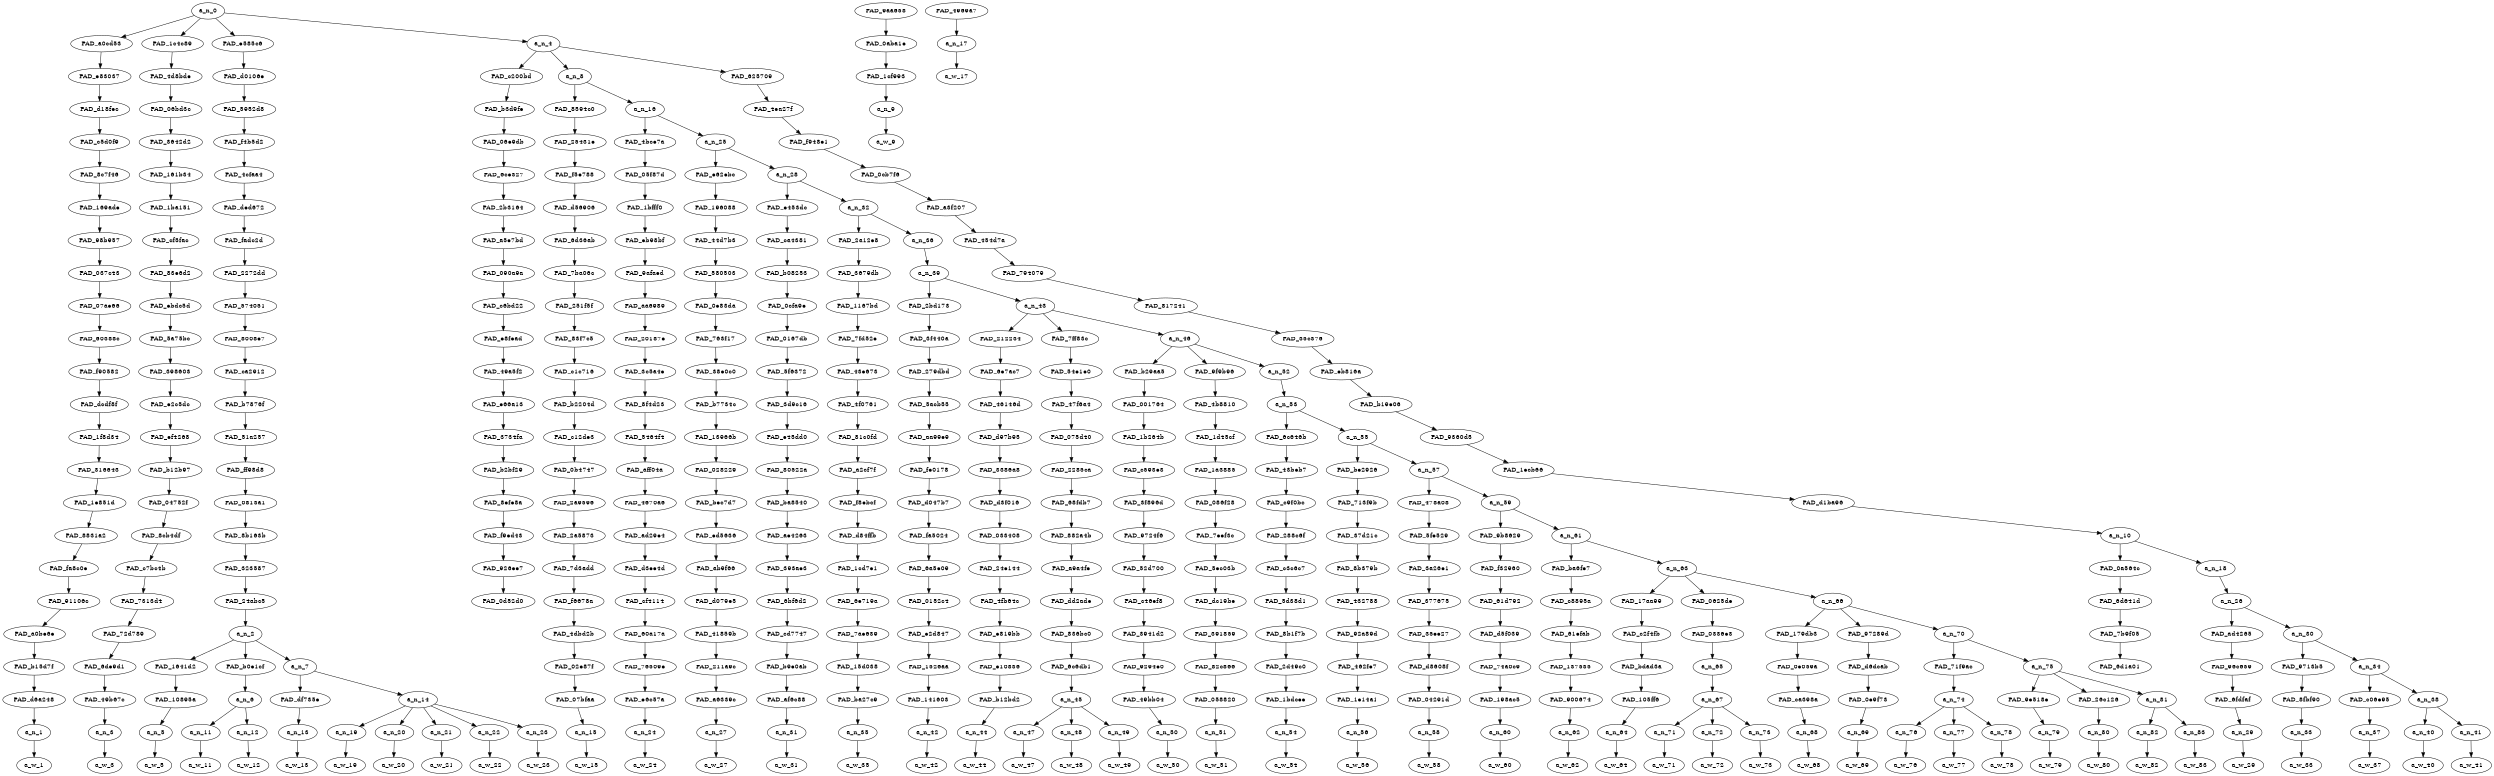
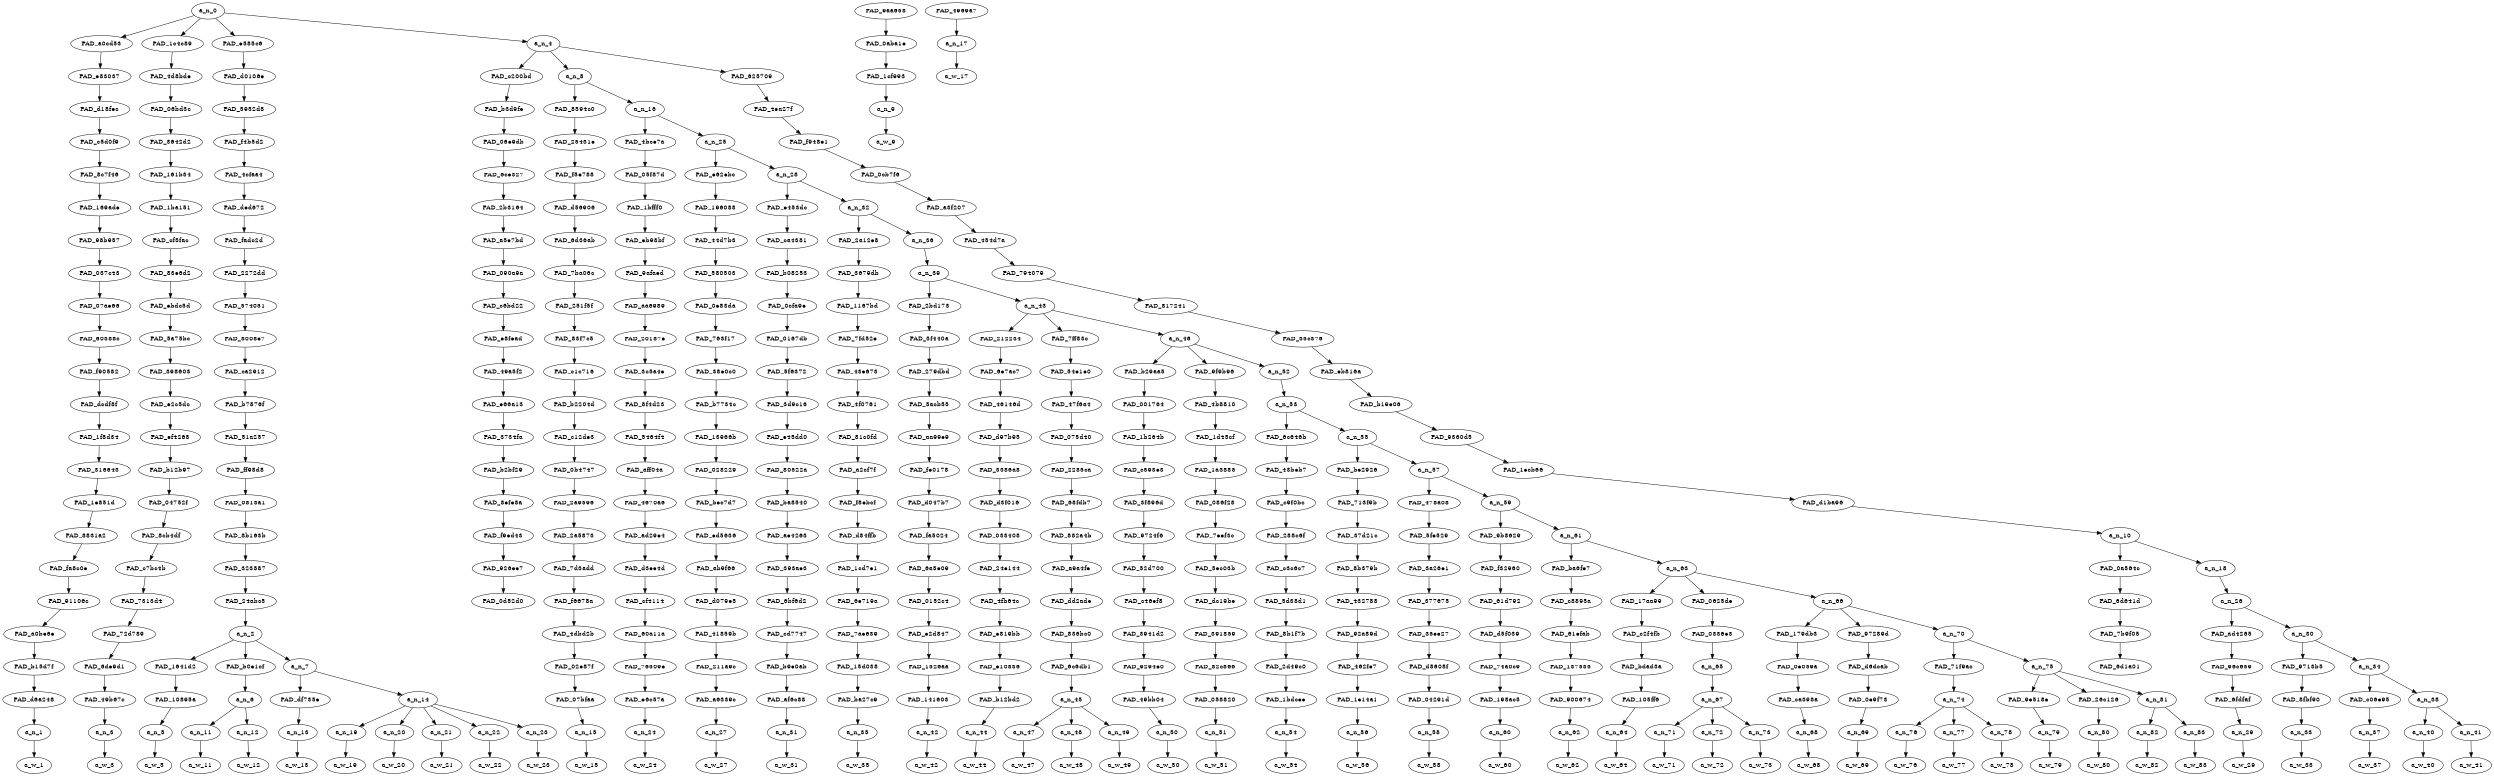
node "PAD_60a17a": label "PAD_60a17a" -> "PAD_60a11a"
